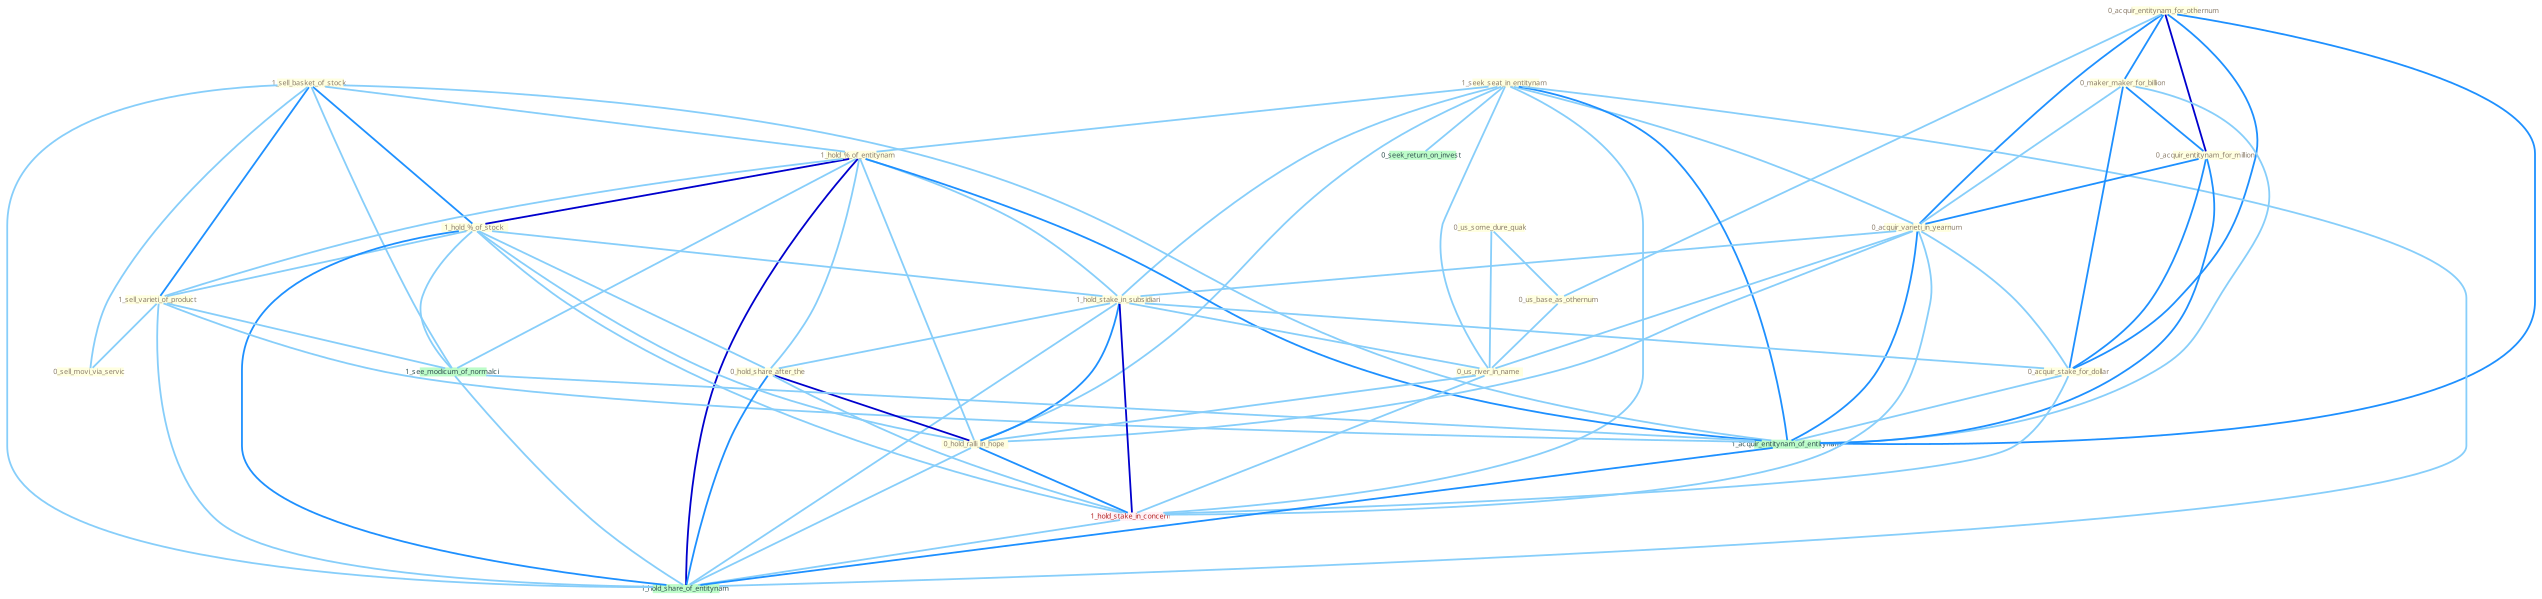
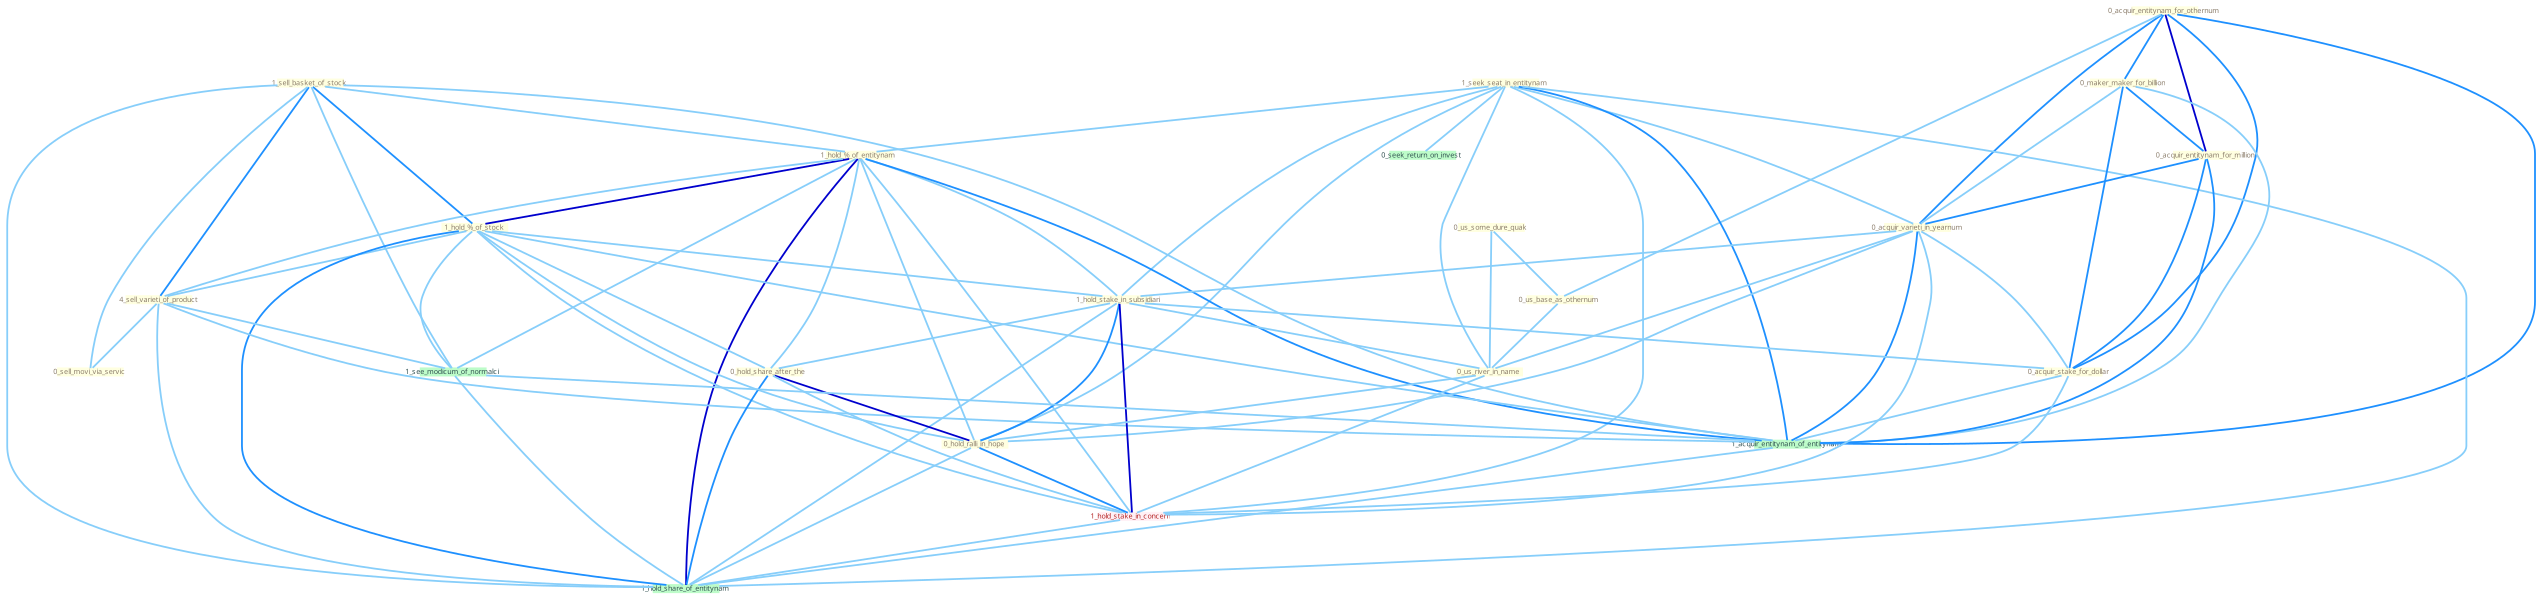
node "1_sell_varieti_of_product": label "1_sell_varieti_of_product" -> "4_sell_varieti_of_product"
edge "1_hold_%_of_stock" -- "1_acquir_entitynam_of_entitynam": added
edge "1_hold_%_of_entitynam" -- "1_hold_stake_in_concern": added
edge "1_acquir_entitynam_of_entitynam" -- "1_hold_share_of_entitynam": color #1e90ff -> #87cefa
